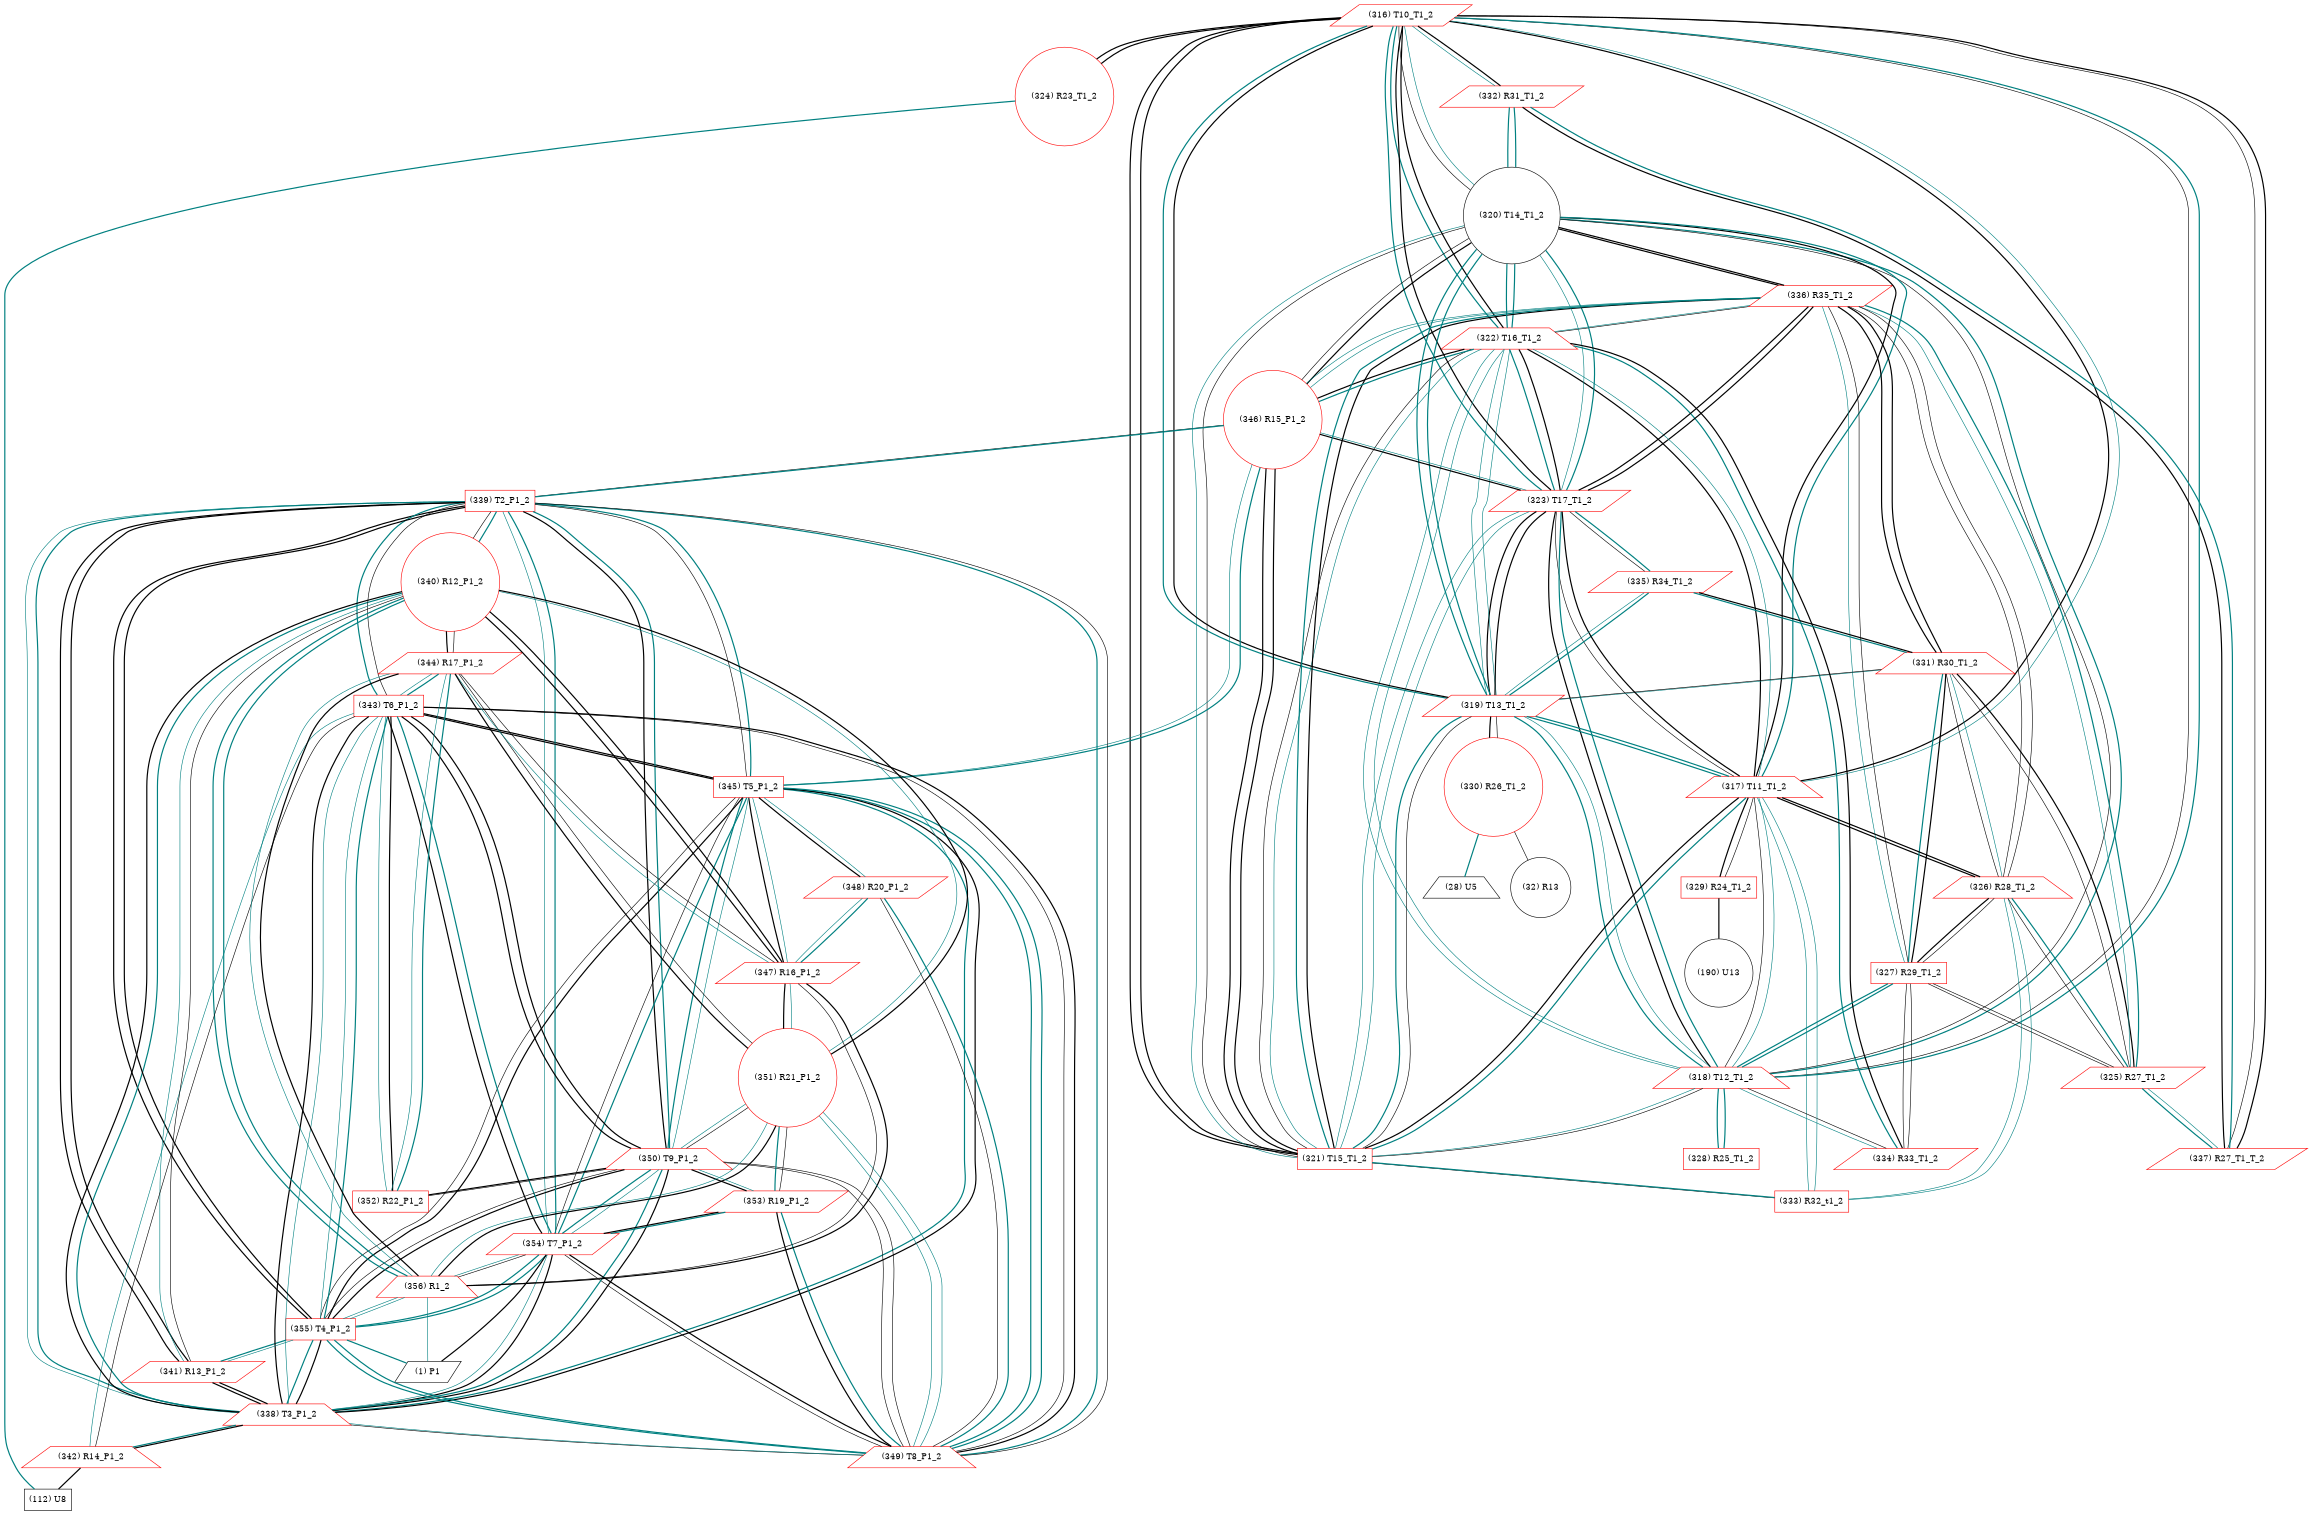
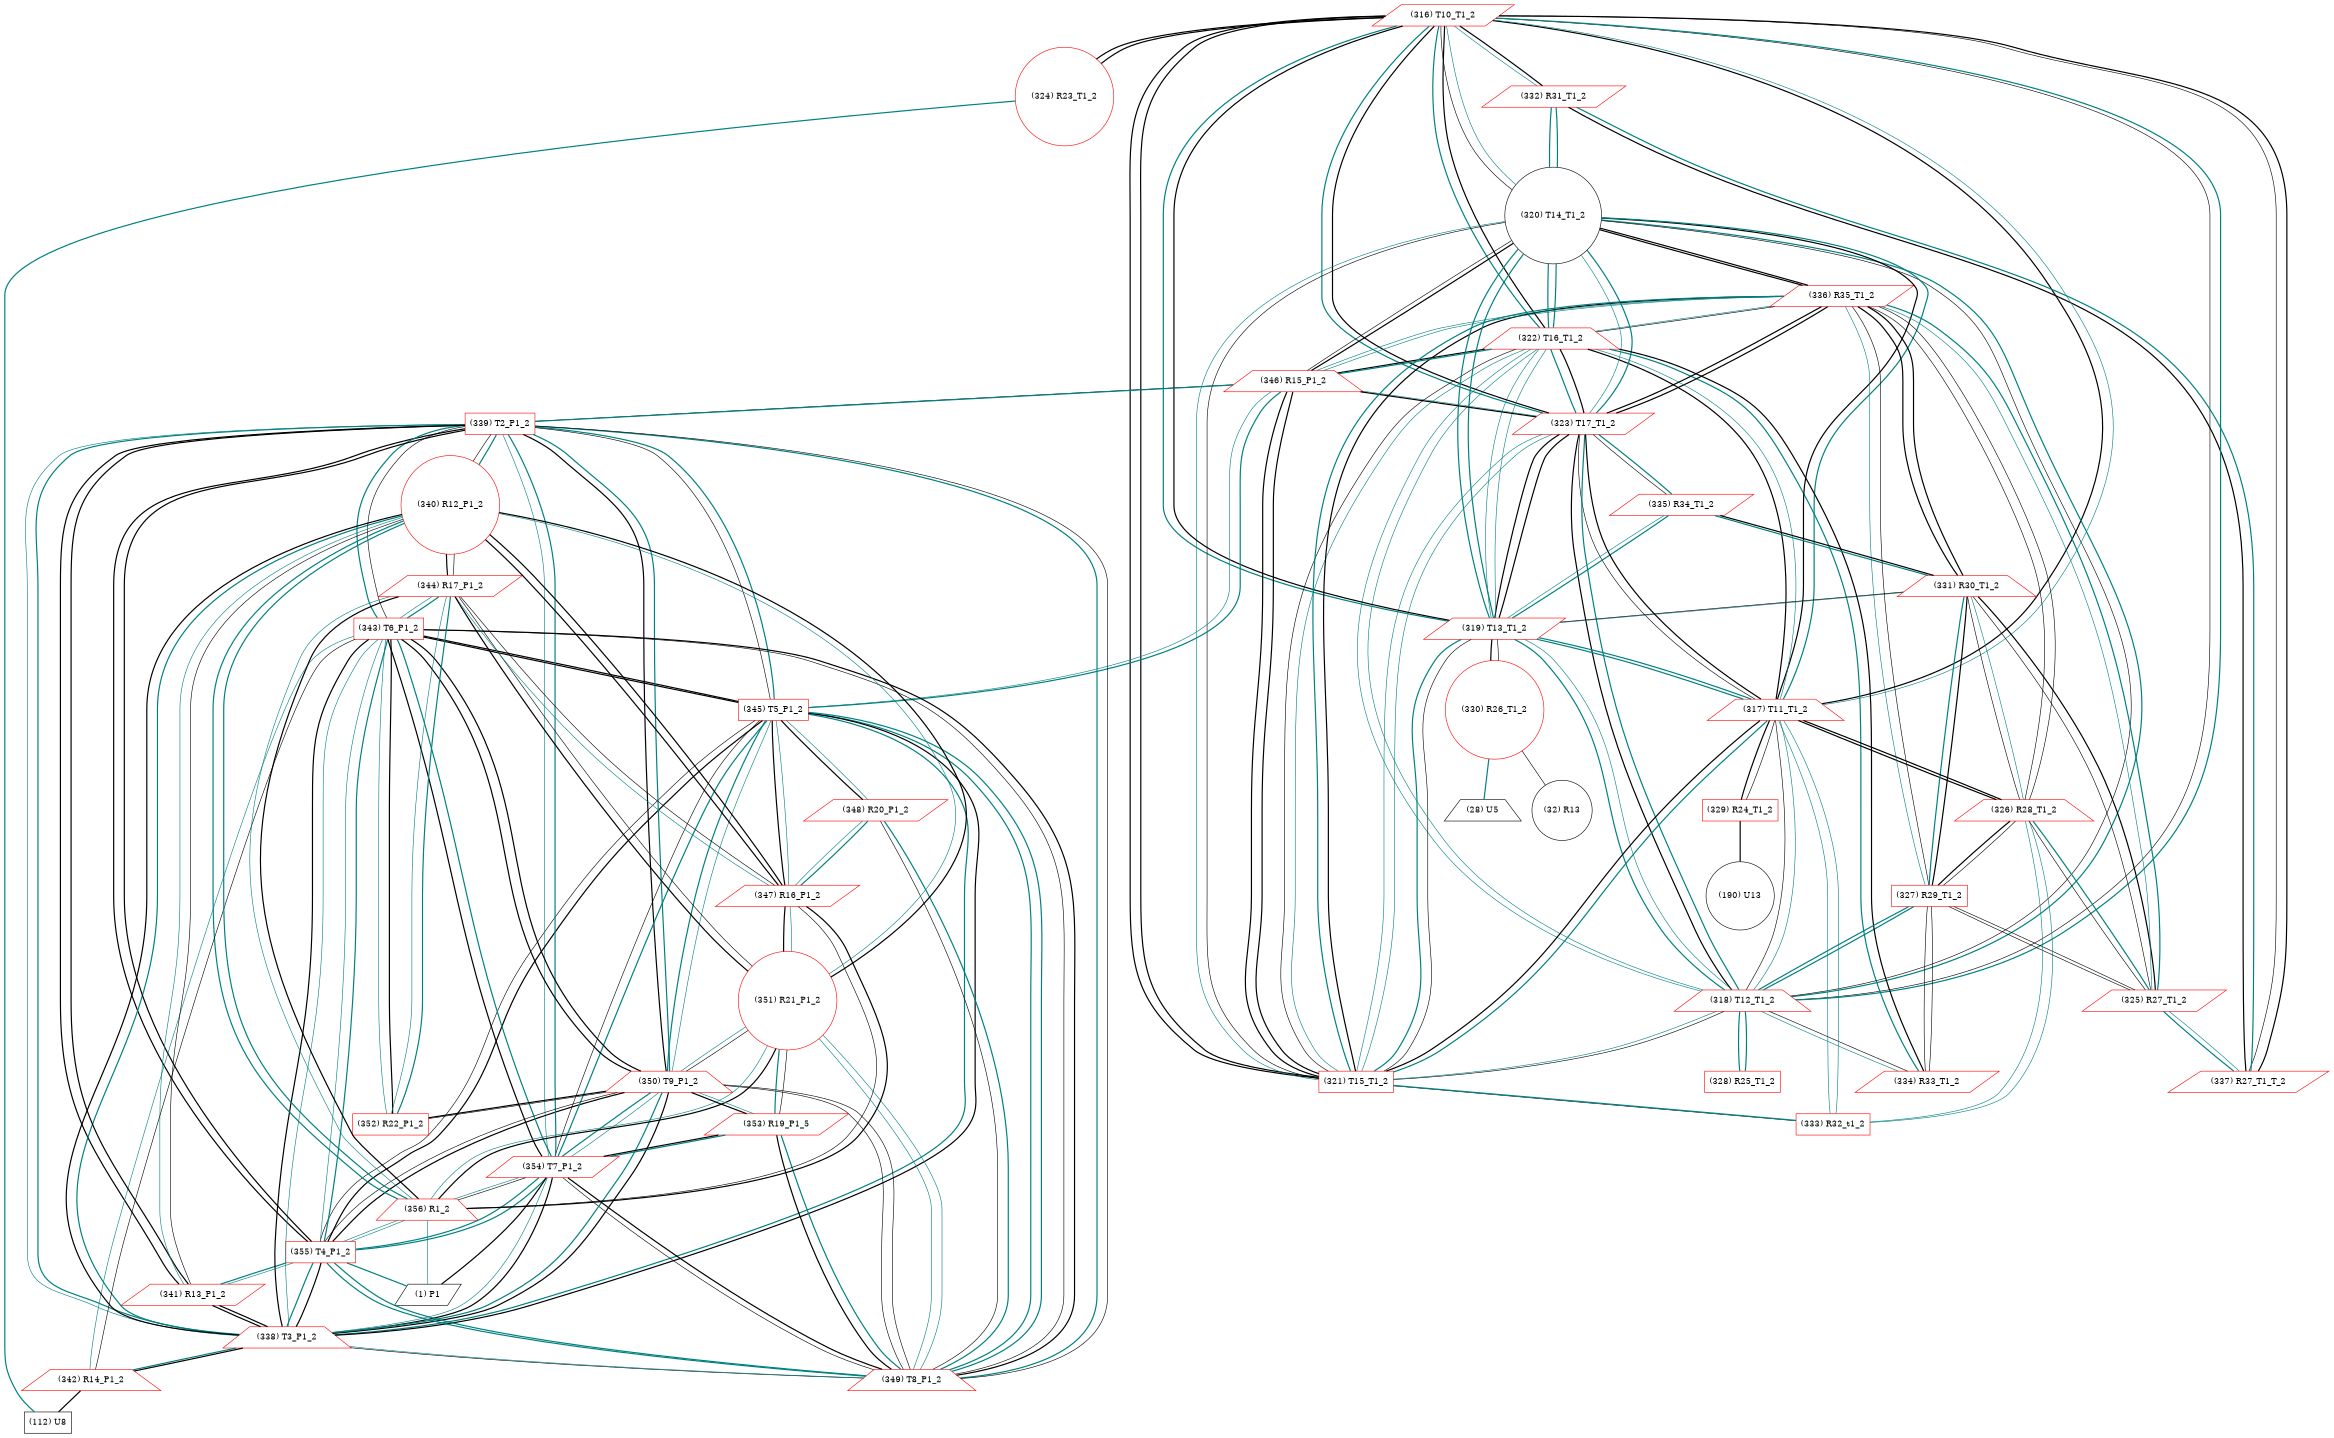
node "(346) R15_P1_2": shape circle -> trapezium
node "(353) R19_P1_2": label "(353) R19_P1_2" -> "(353) R19_P1_5"
